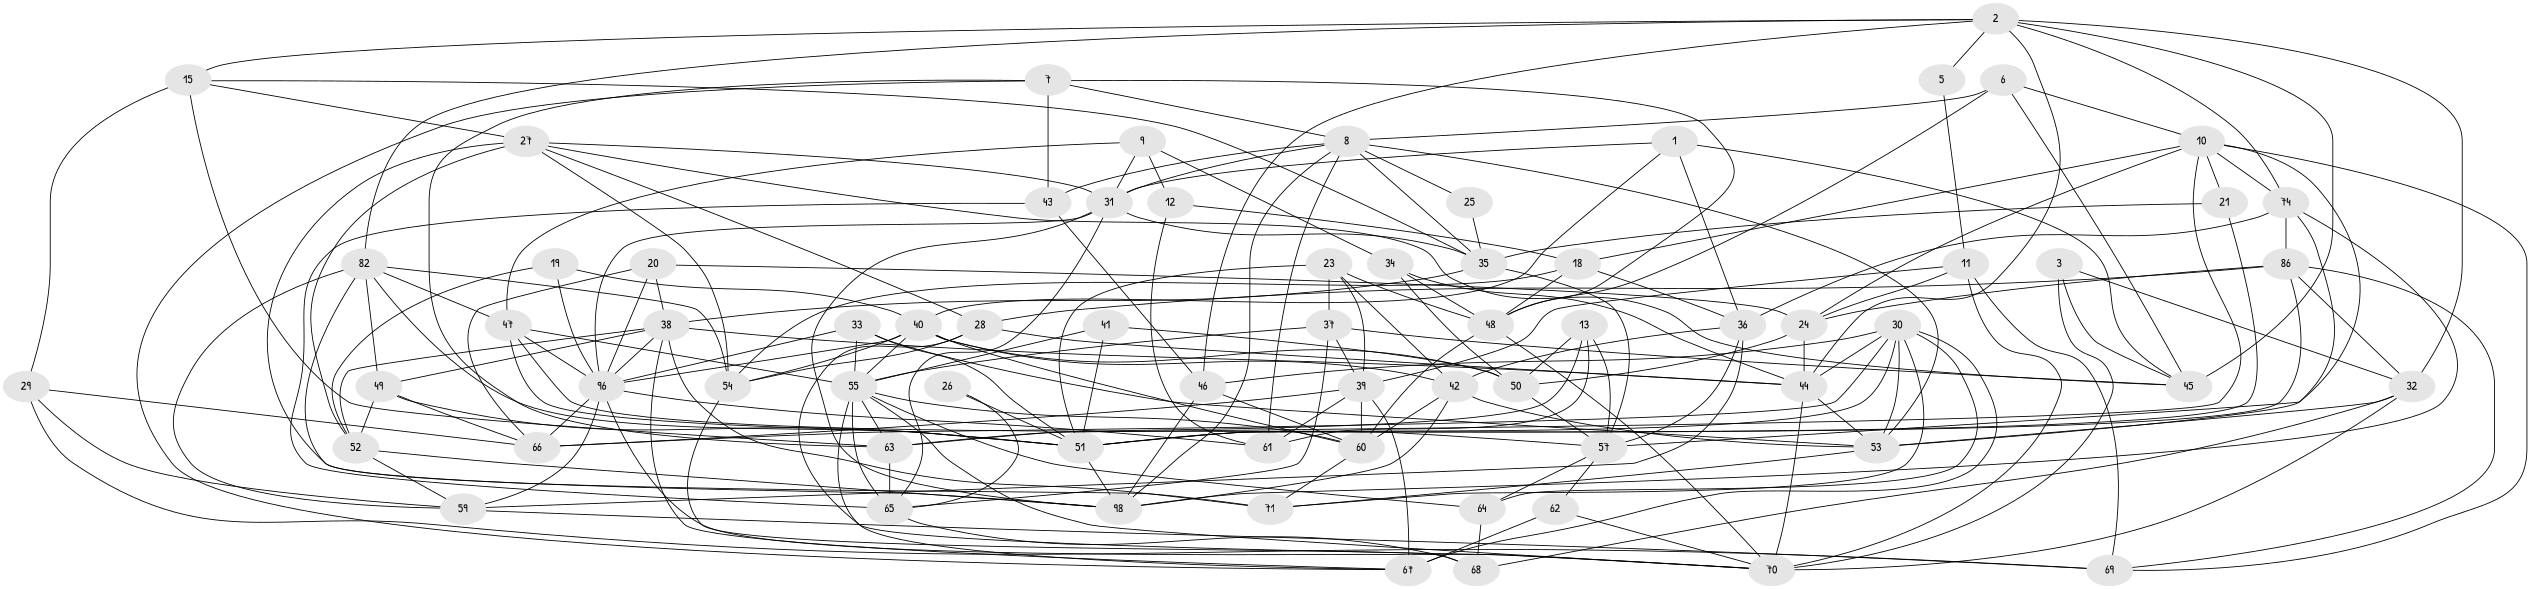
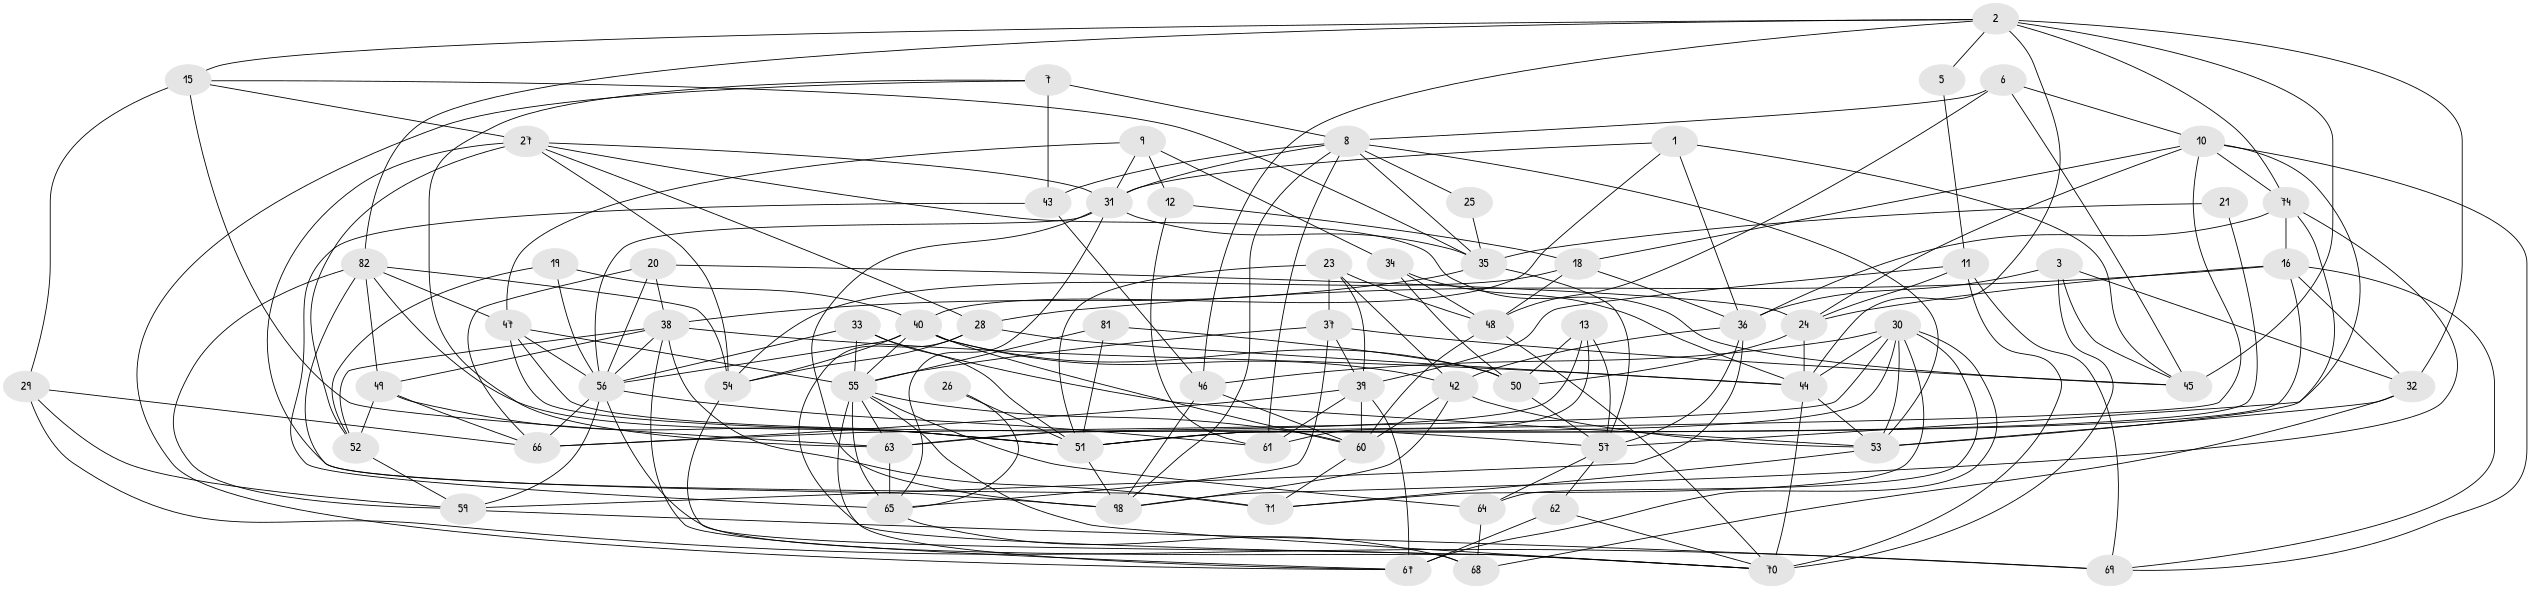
edge "7" -- "48": removed
edge "10" -- "21": removed
node "86": label "86" -> "16"
edge "3" -- "36": added
node "41": label "41" -> "81"
node "96": label "96" -> "56"
edge "52" -- "98": removed
edge "32" -- "70": removed
